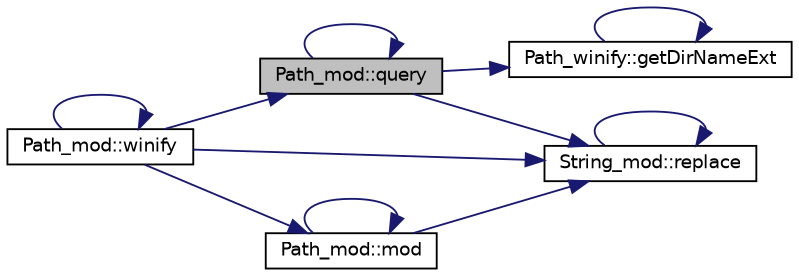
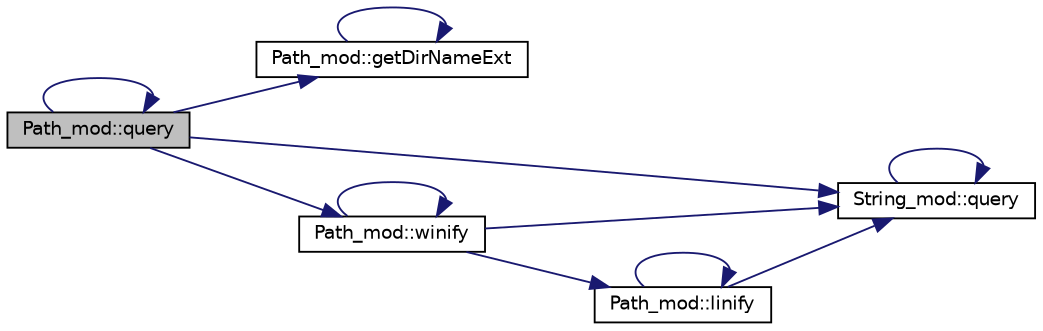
node "Path_winify::getDirNameExt": label "Path_winify::getDirNameExt" -> "Path_mod::getDirNameExt"
edge "Path_mod::winify" -> "Path_mod::query": reversed
node "String_mod::replace": label "String_mod::replace" -> "String_mod::query"
node "Path_mod::mod": label "Path_mod::mod" -> "Path_mod::linify"
